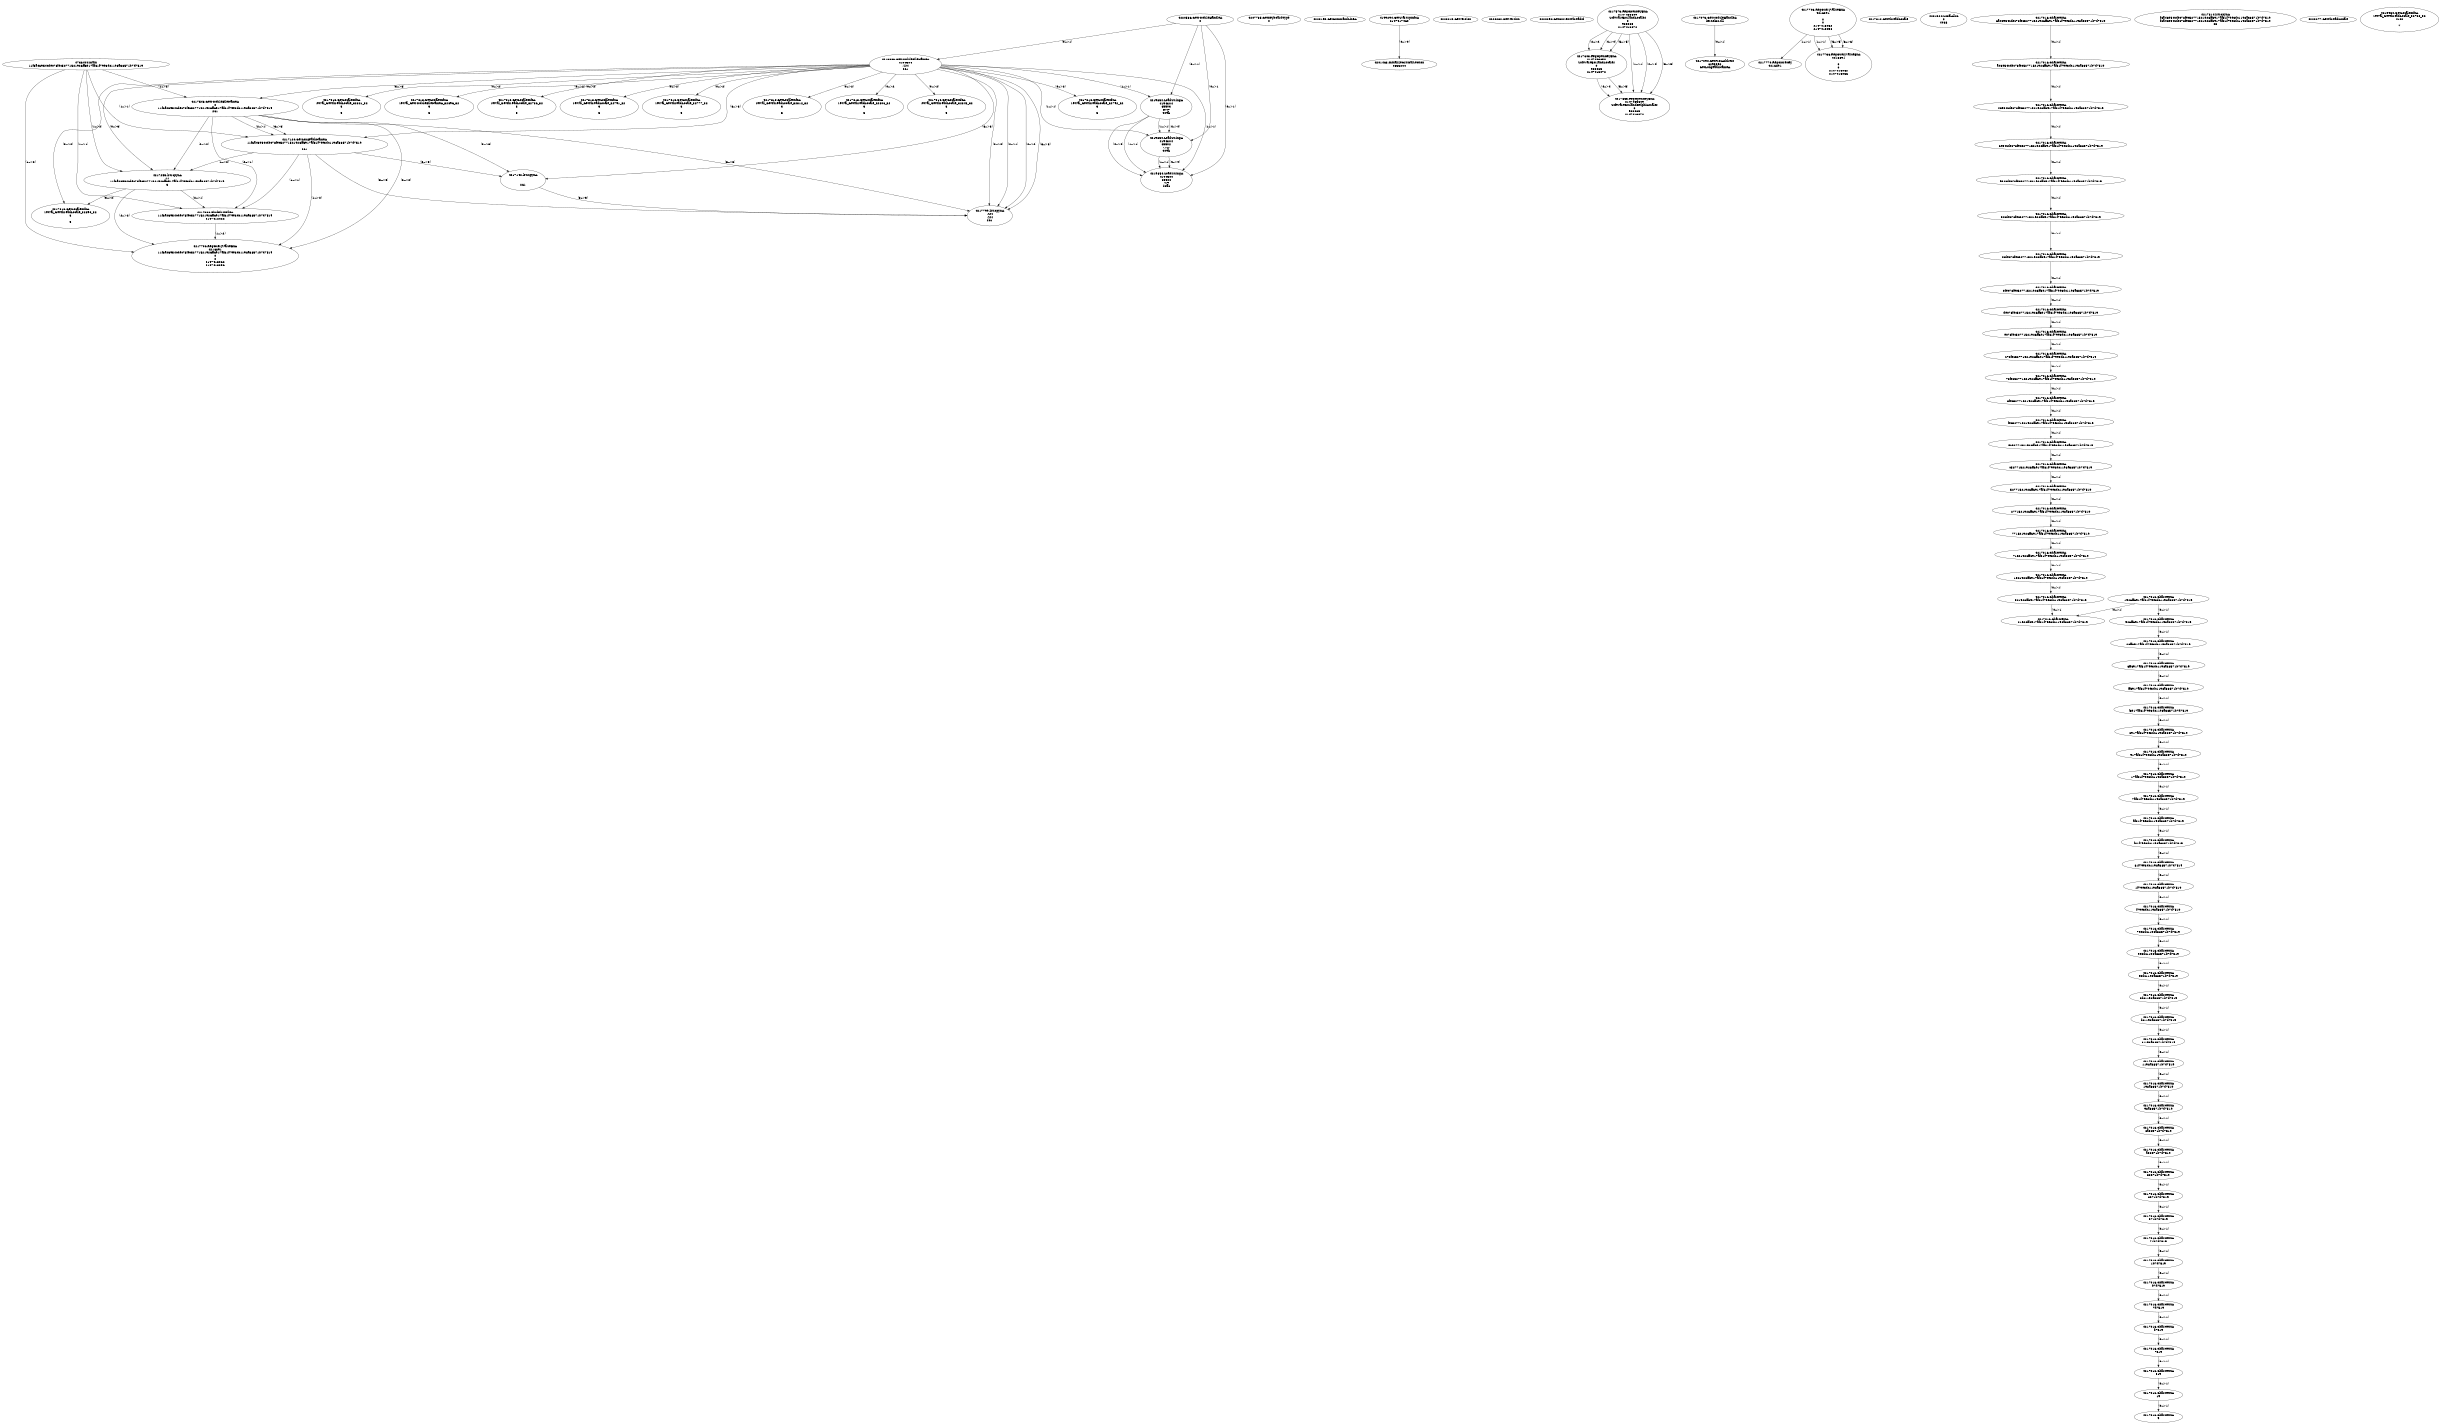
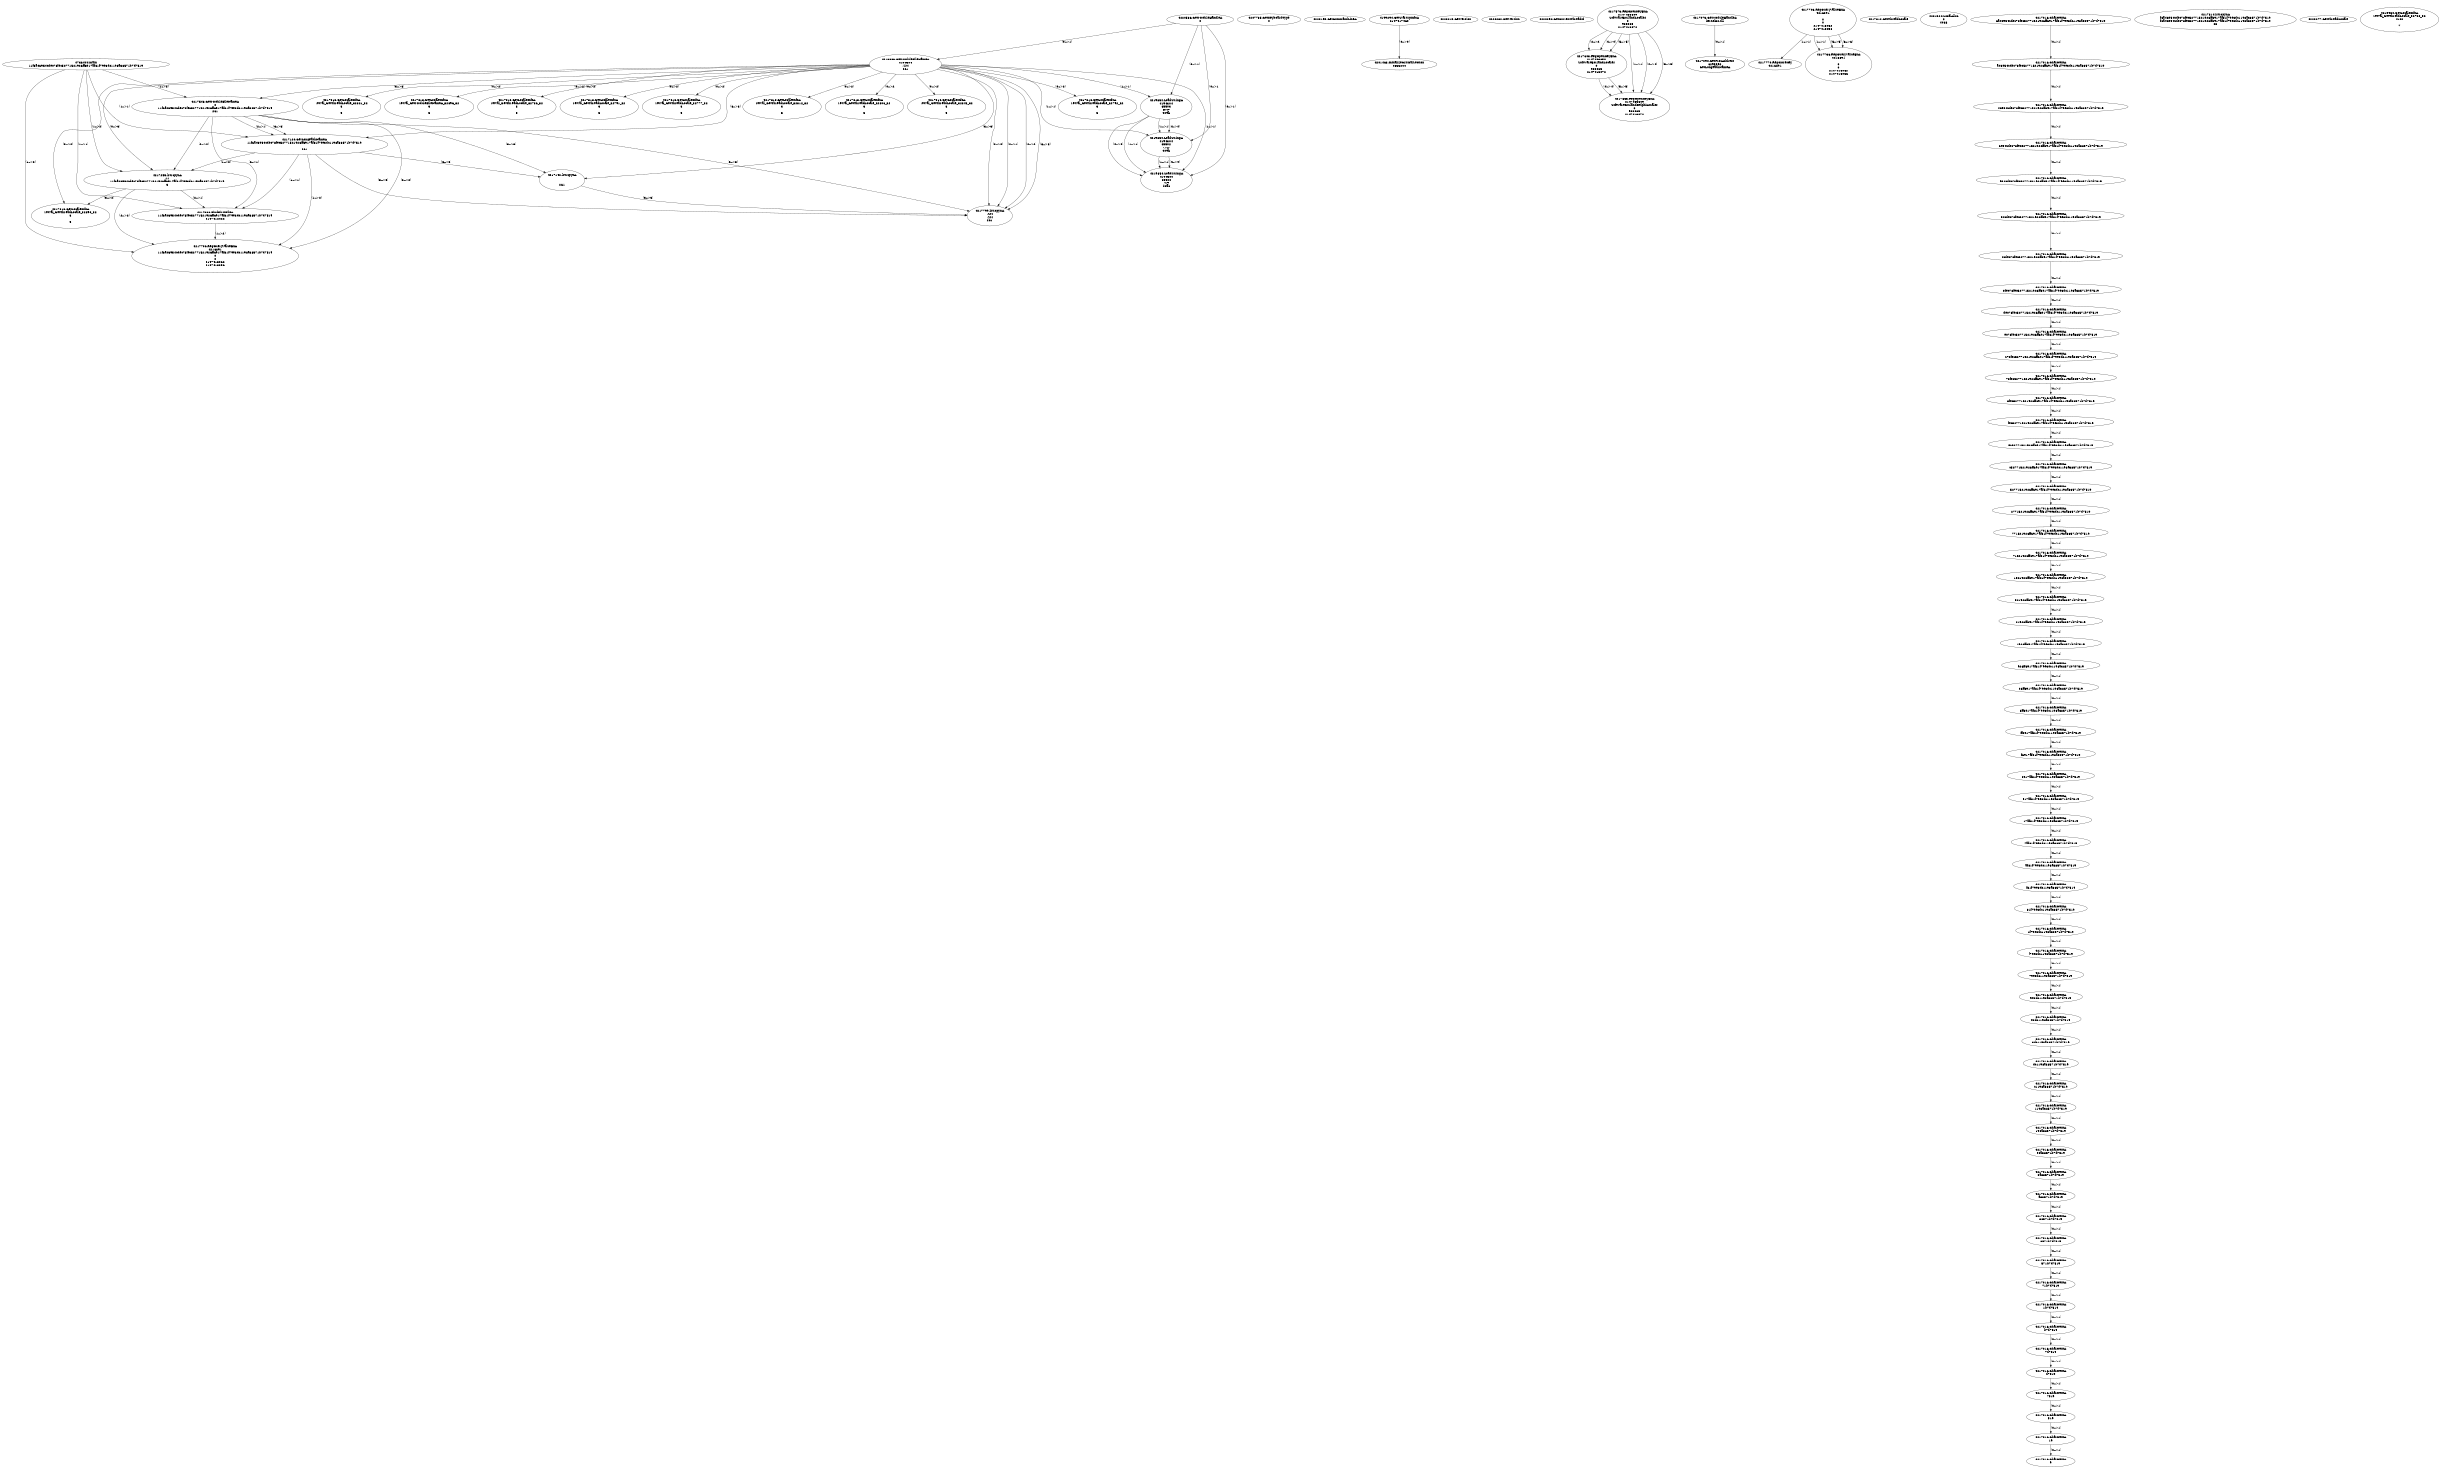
edge "4217016.CharNextA 1926ff6917af81f79e3dc1198a38571b7d7519" -> "4217016.CharNextA 21926ff6917af81f79e3dc1198a38571b7d7519": reversed
